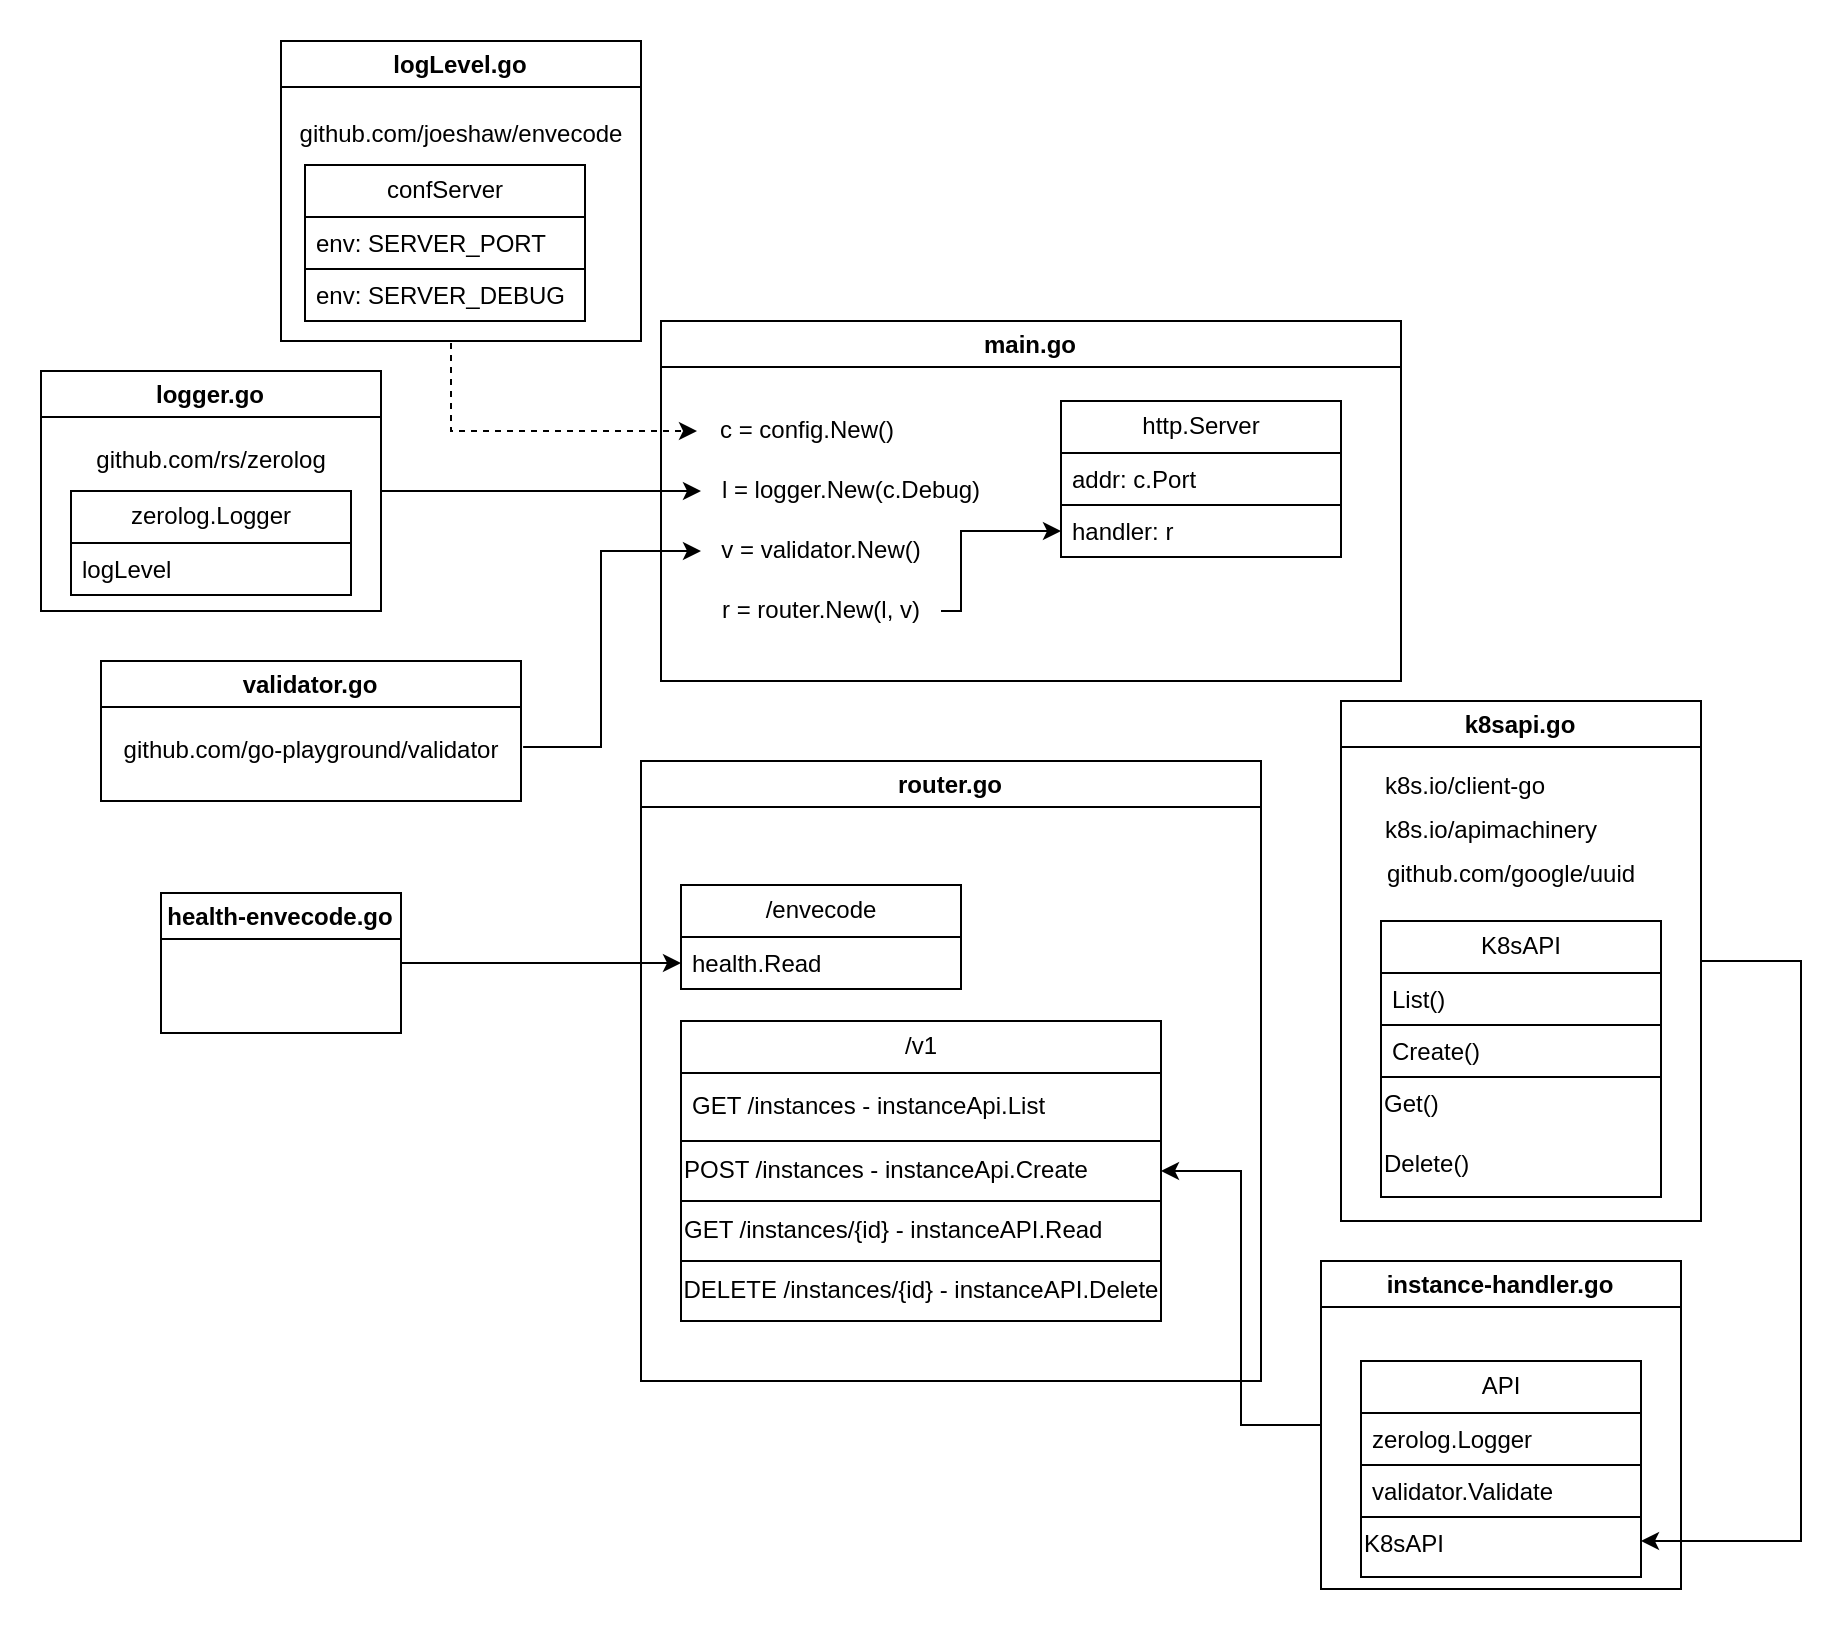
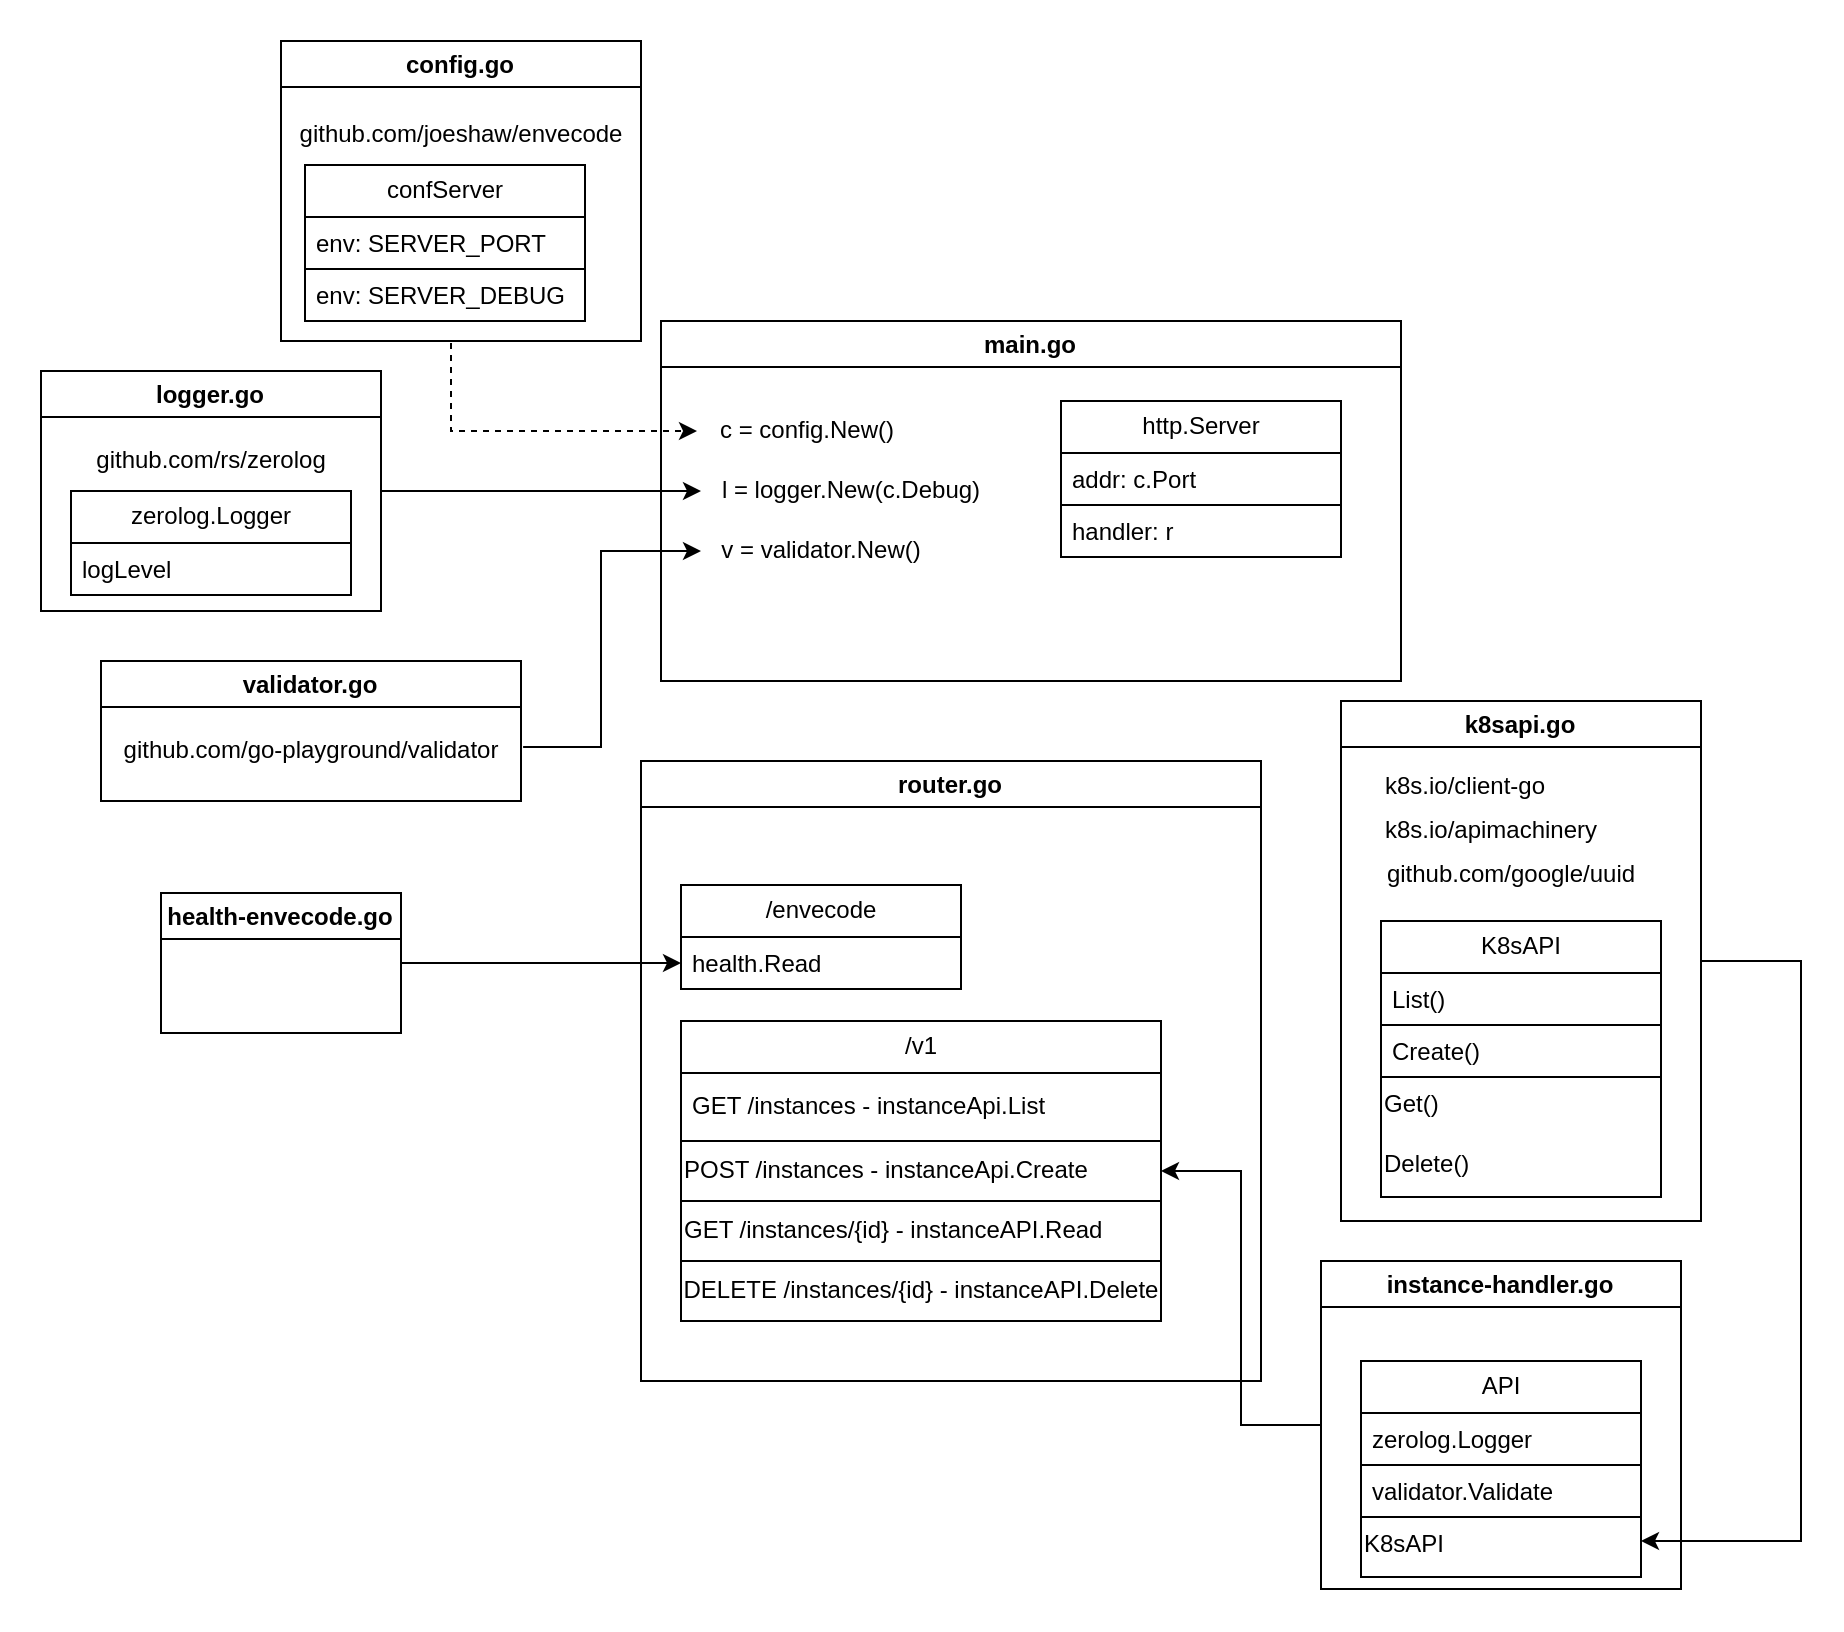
node "logLevel.go": label "logLevel.go" -> "config.go"
edge "r = router.New(l, v)" -> "handler: r": removed
node "r = router.New(l, v)": removed
